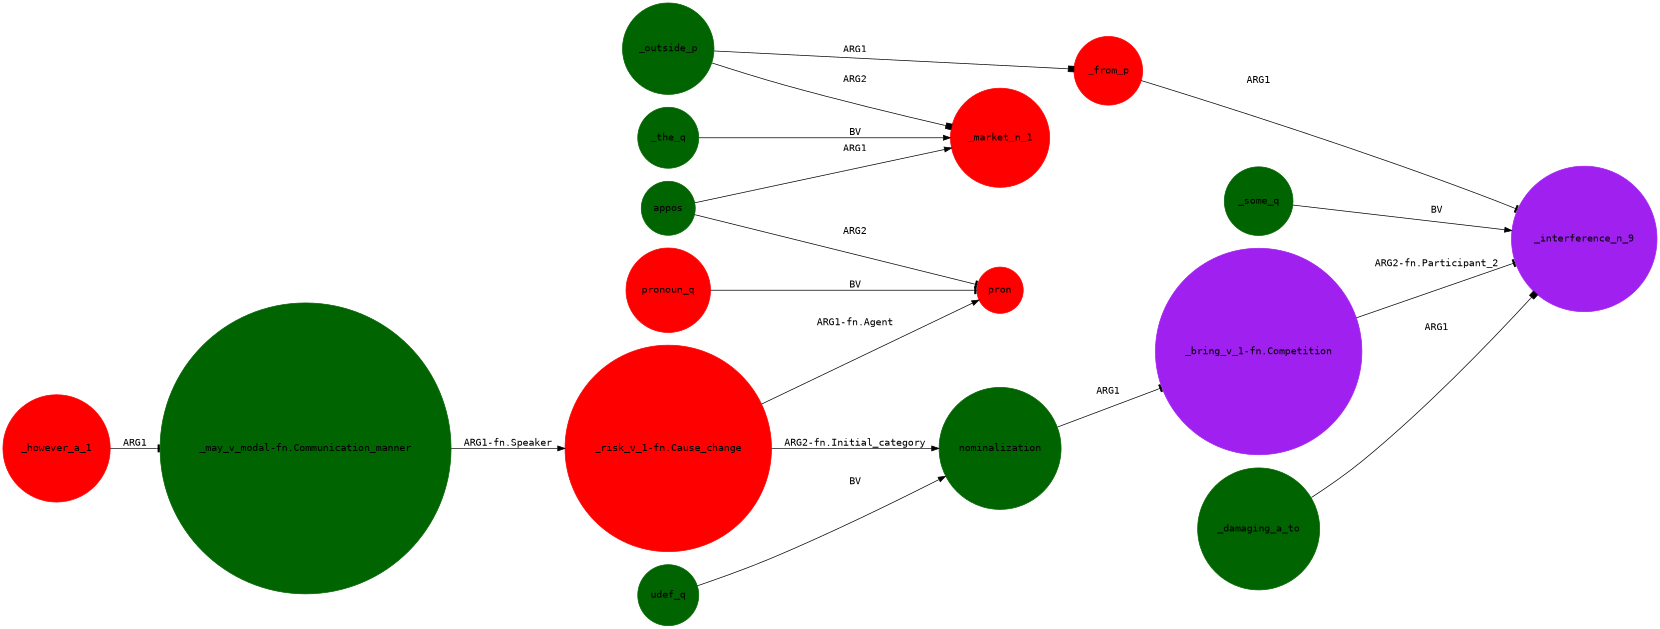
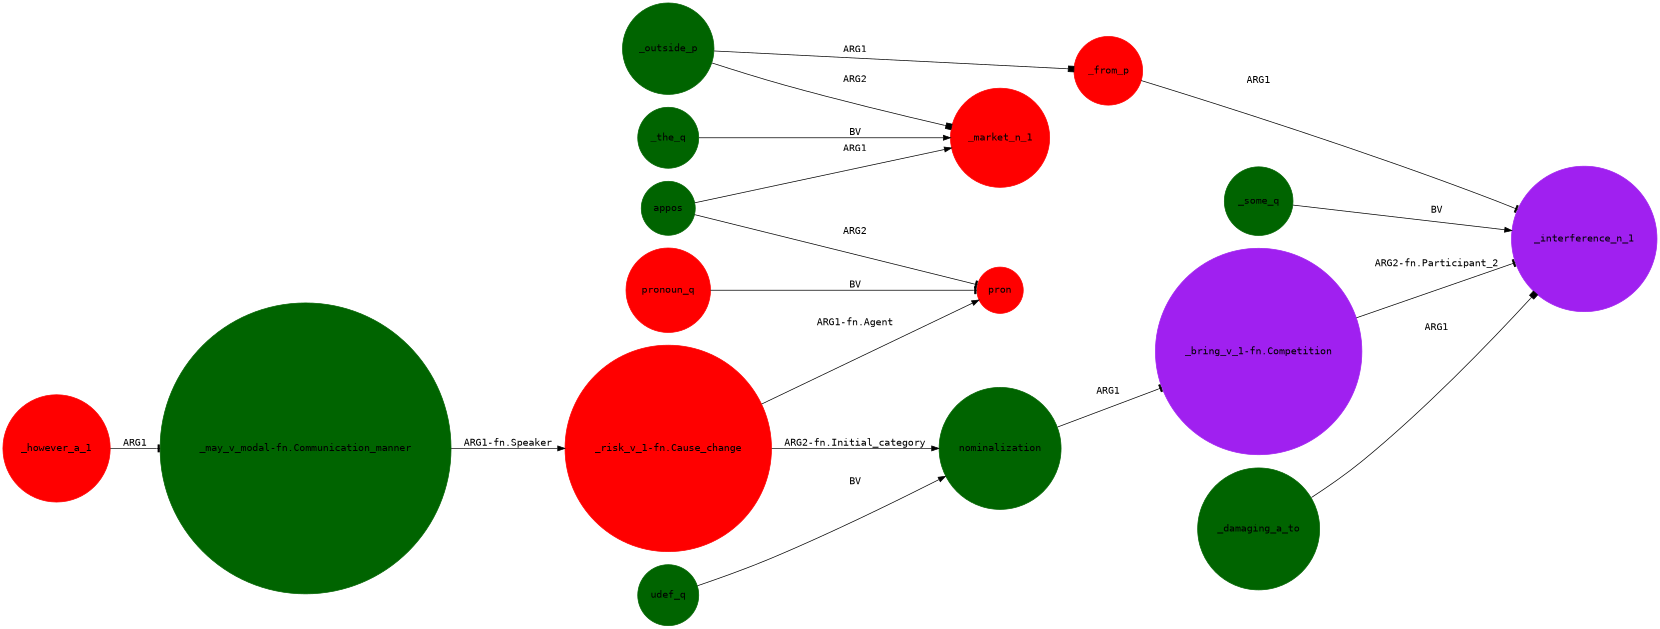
node "_interference_n_9": label "_interference_n_9" -> "_interference_n_1"
